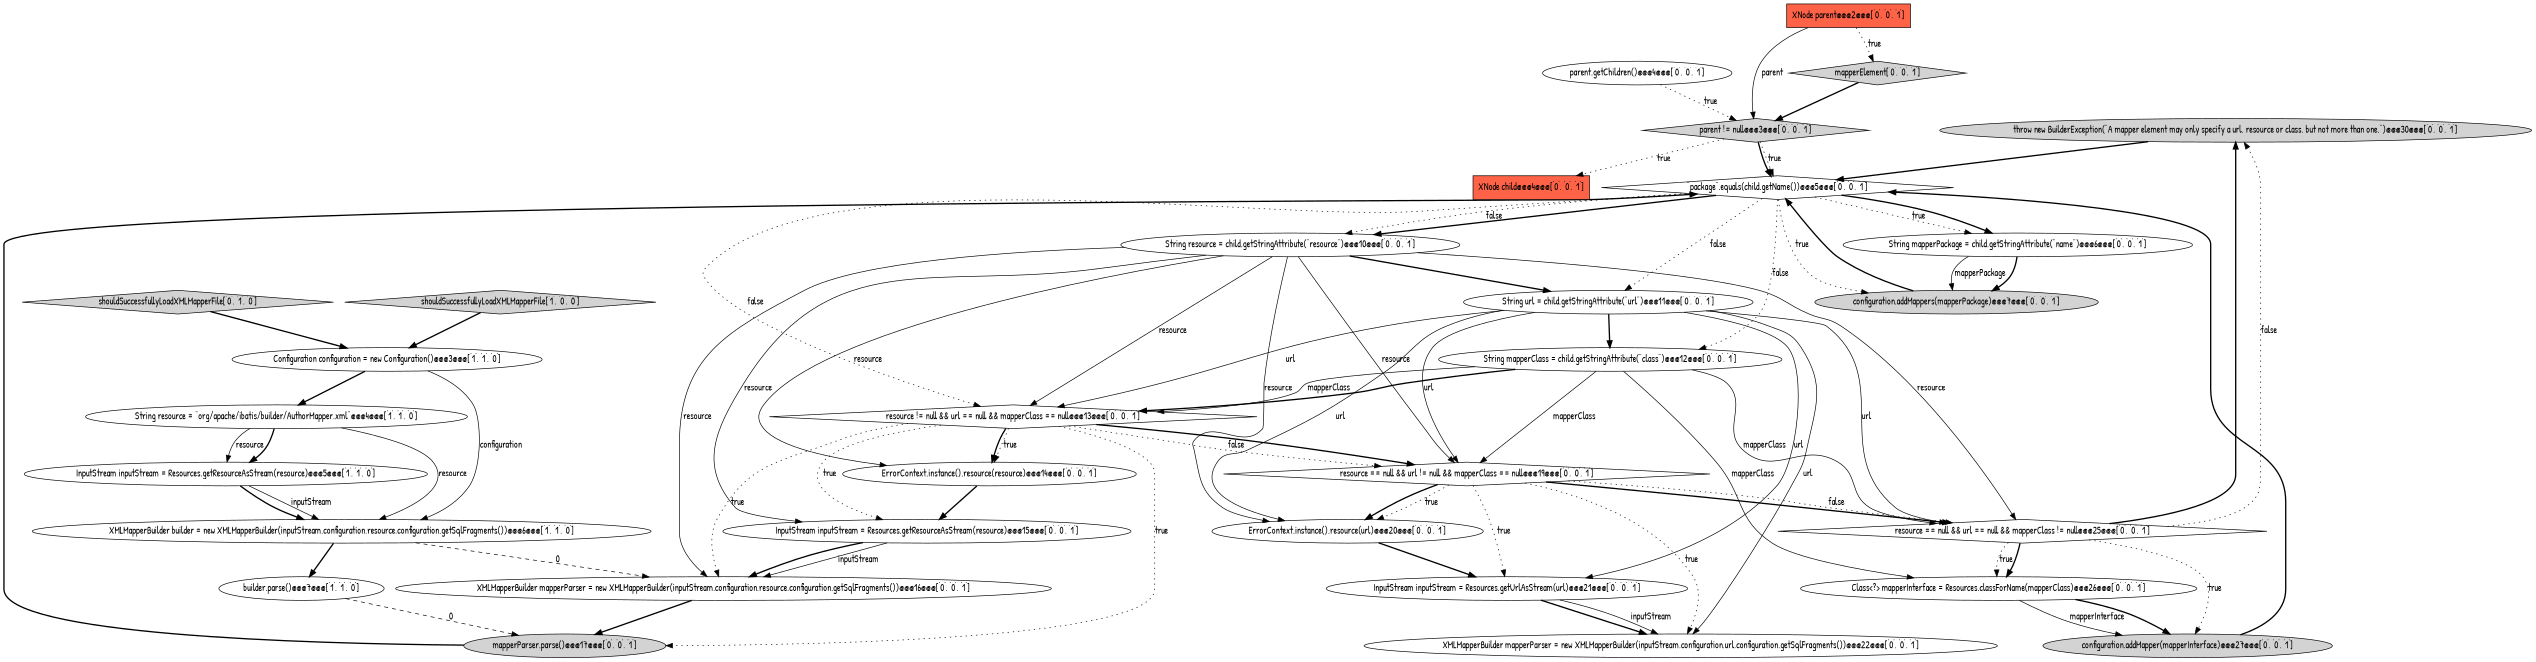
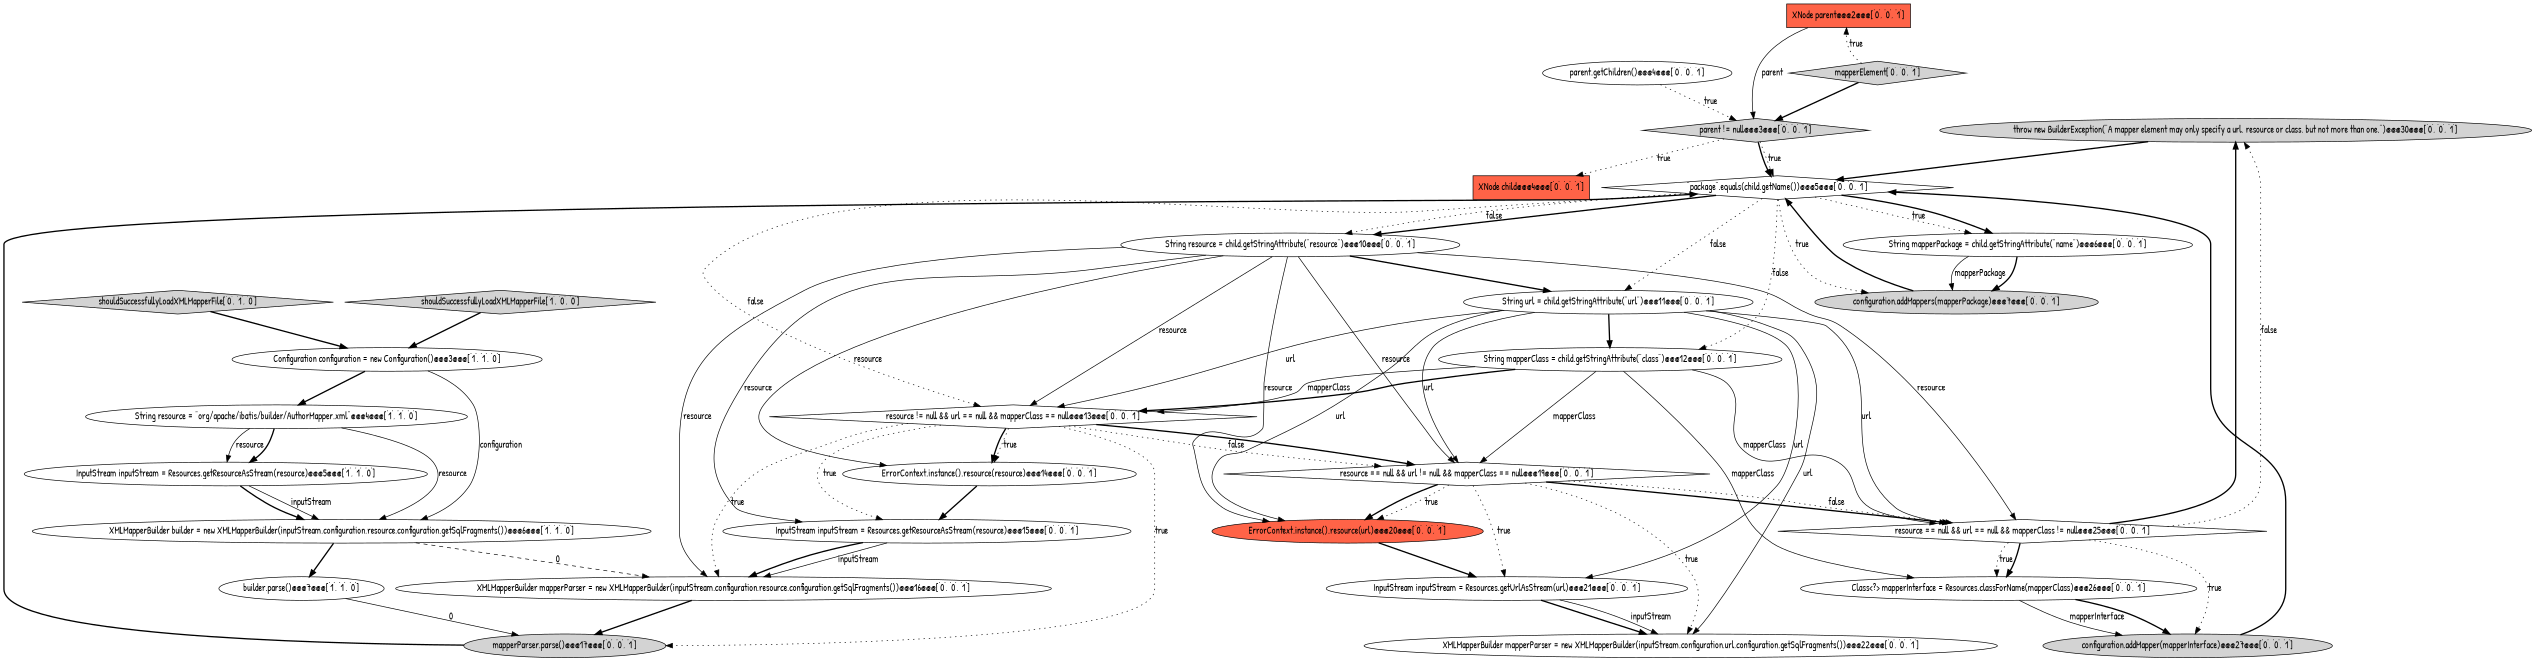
edge "XNode parent@@@2@@@['0', '0', '1']" -> "mapperElement['0', '0', '1']": reversed
node "ErrorContext.instance().resource(url)@@@20@@@['0', '0', '1']": fillcolor white -> tomato
edge "builder.parse()@@@7@@@['1', '1', '0']" -> "mapperParser.parse()@@@17@@@['0', '0', '1']": style dashed -> solid
